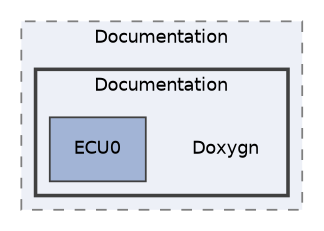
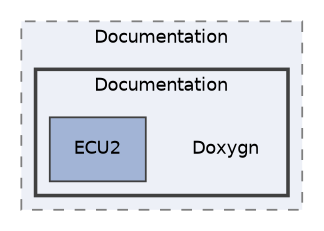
node "ECU0": label "ECU0" -> "ECU2"
